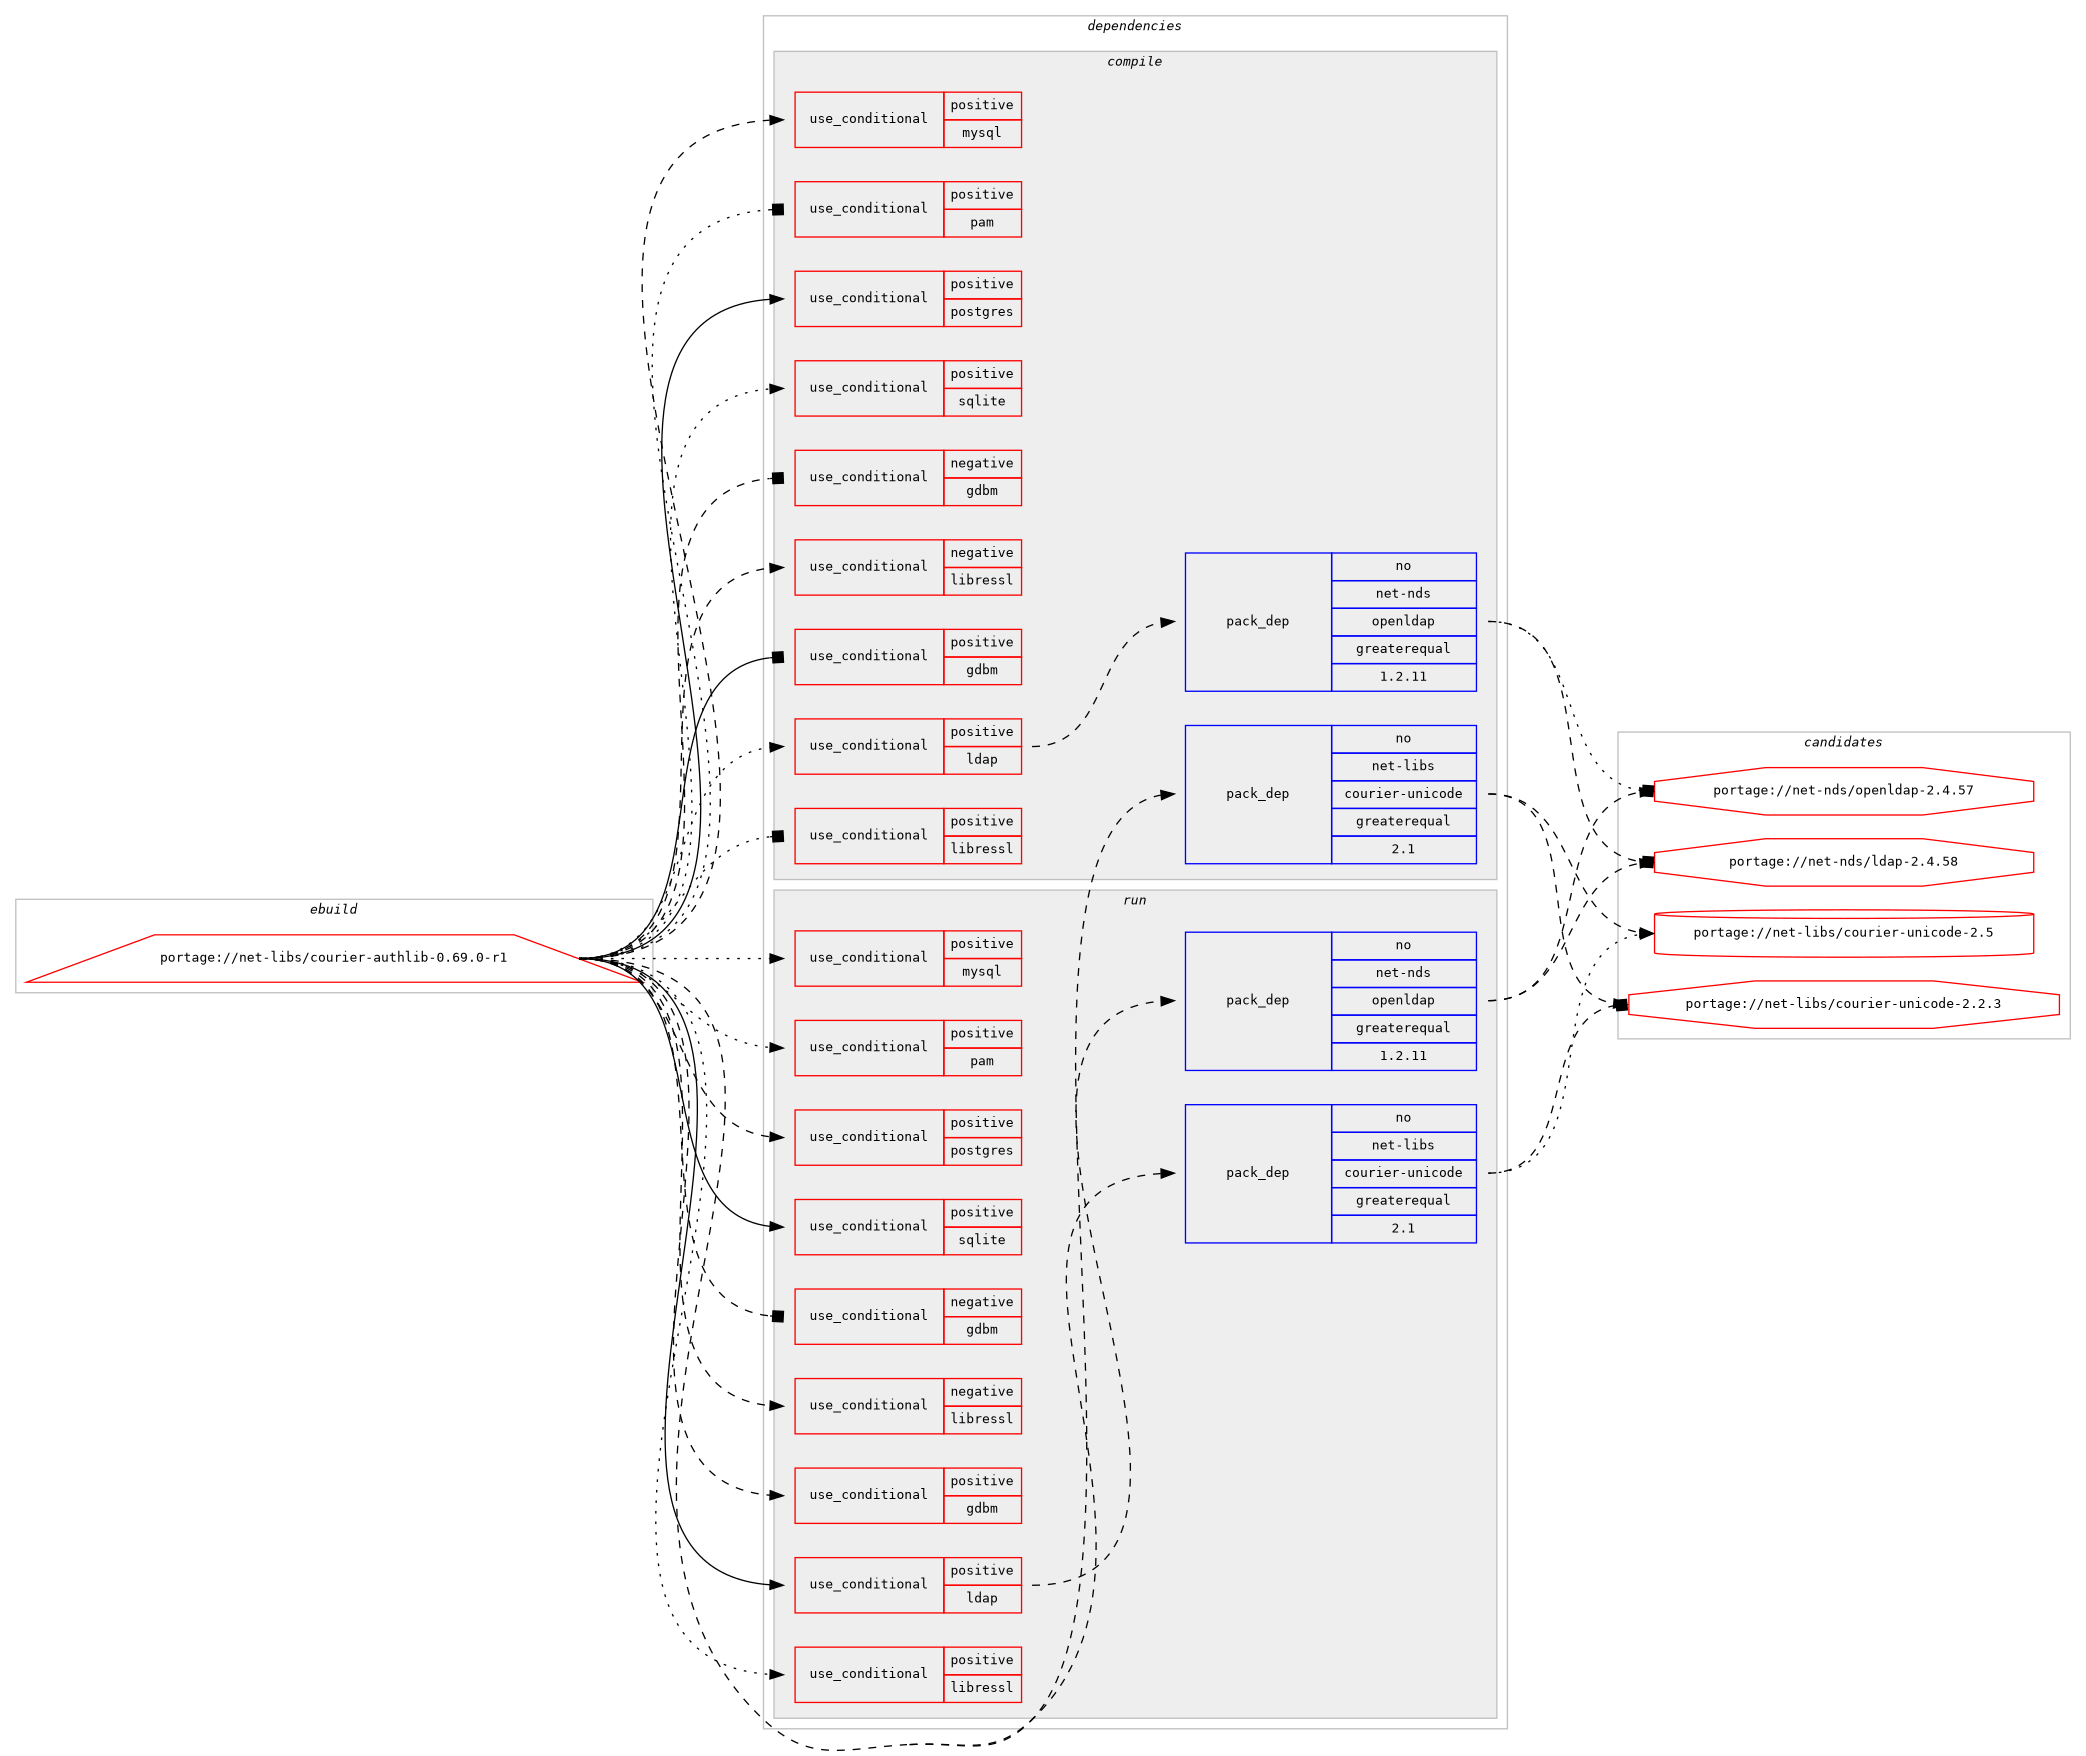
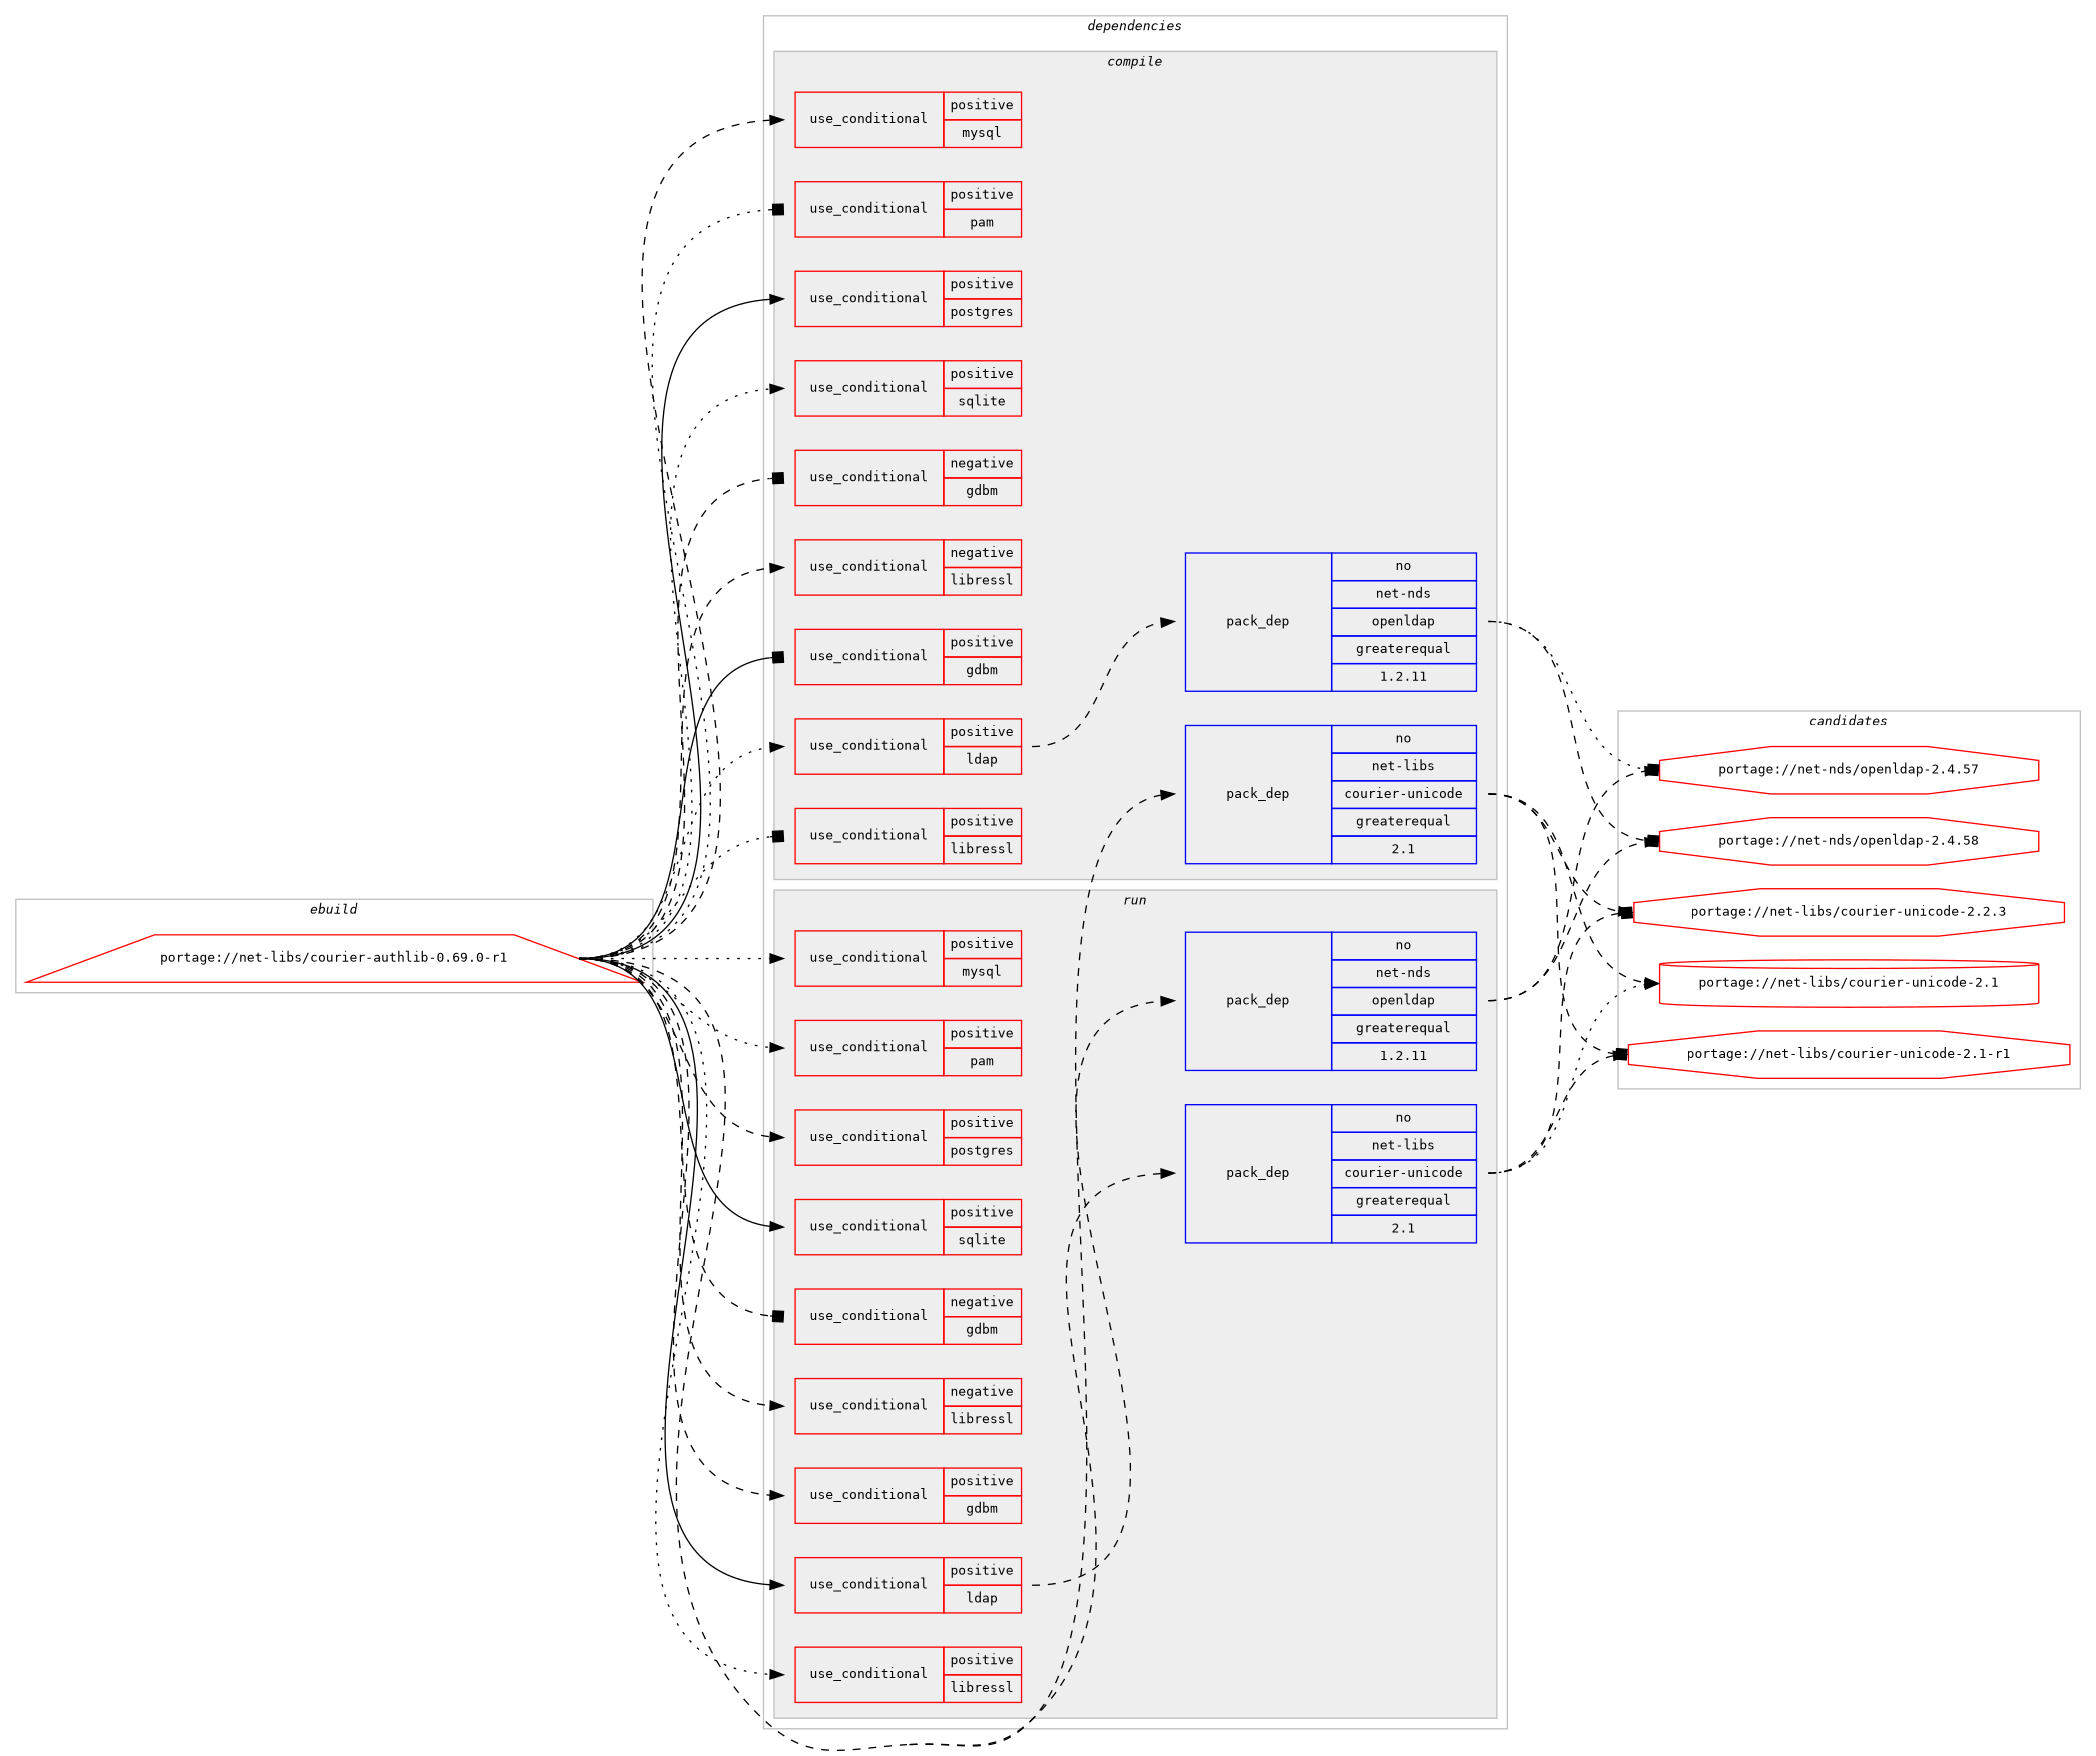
node "portage://net-nds/ldap-2.4.58": label "portage://net-nds/ldap-2.4.58" -> "portage://net-nds/openldap-2.4.58"
node "portage://net-libs/courier-unicode-2.5": label "portage://net-libs/courier-unicode-2.5" -> "portage://net-libs/courier-unicode-2.1"
node "portage://net-libs/courier-unicode-2.1-r1": added
